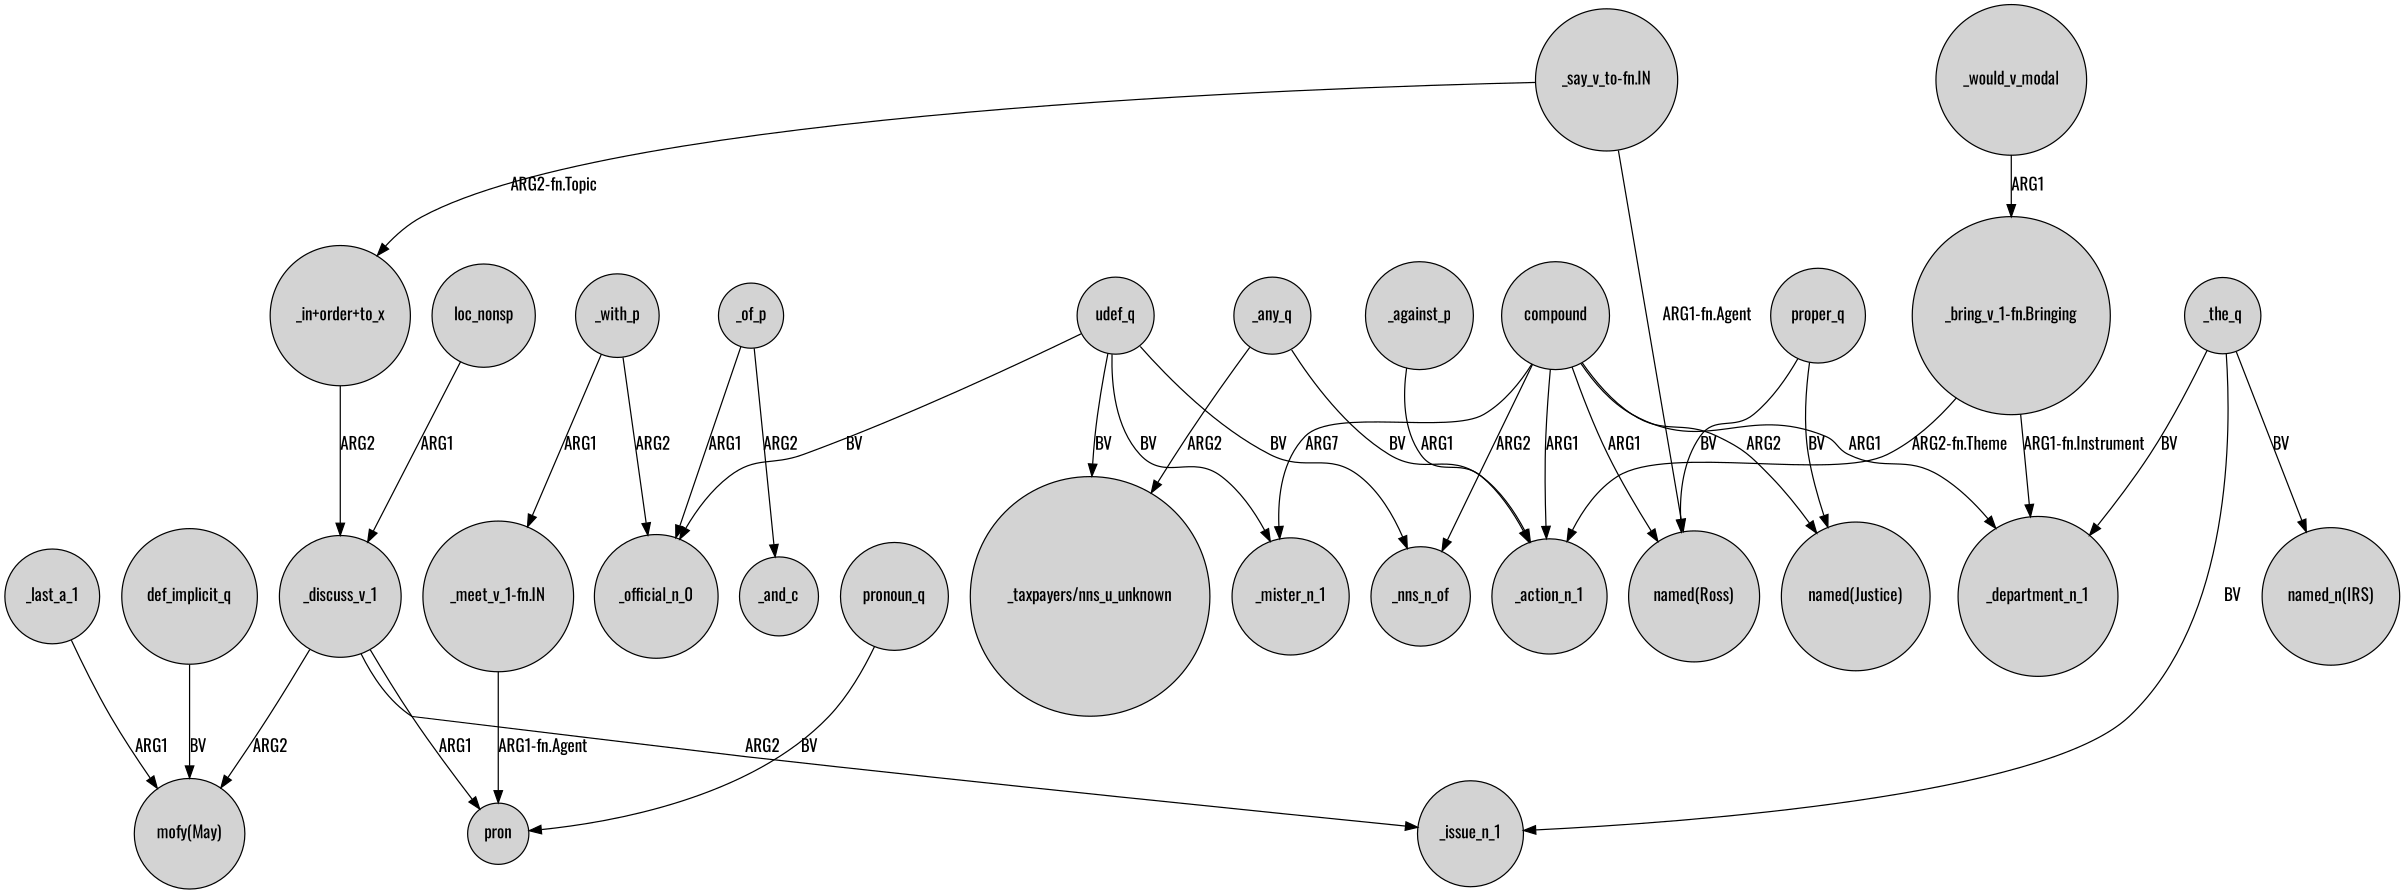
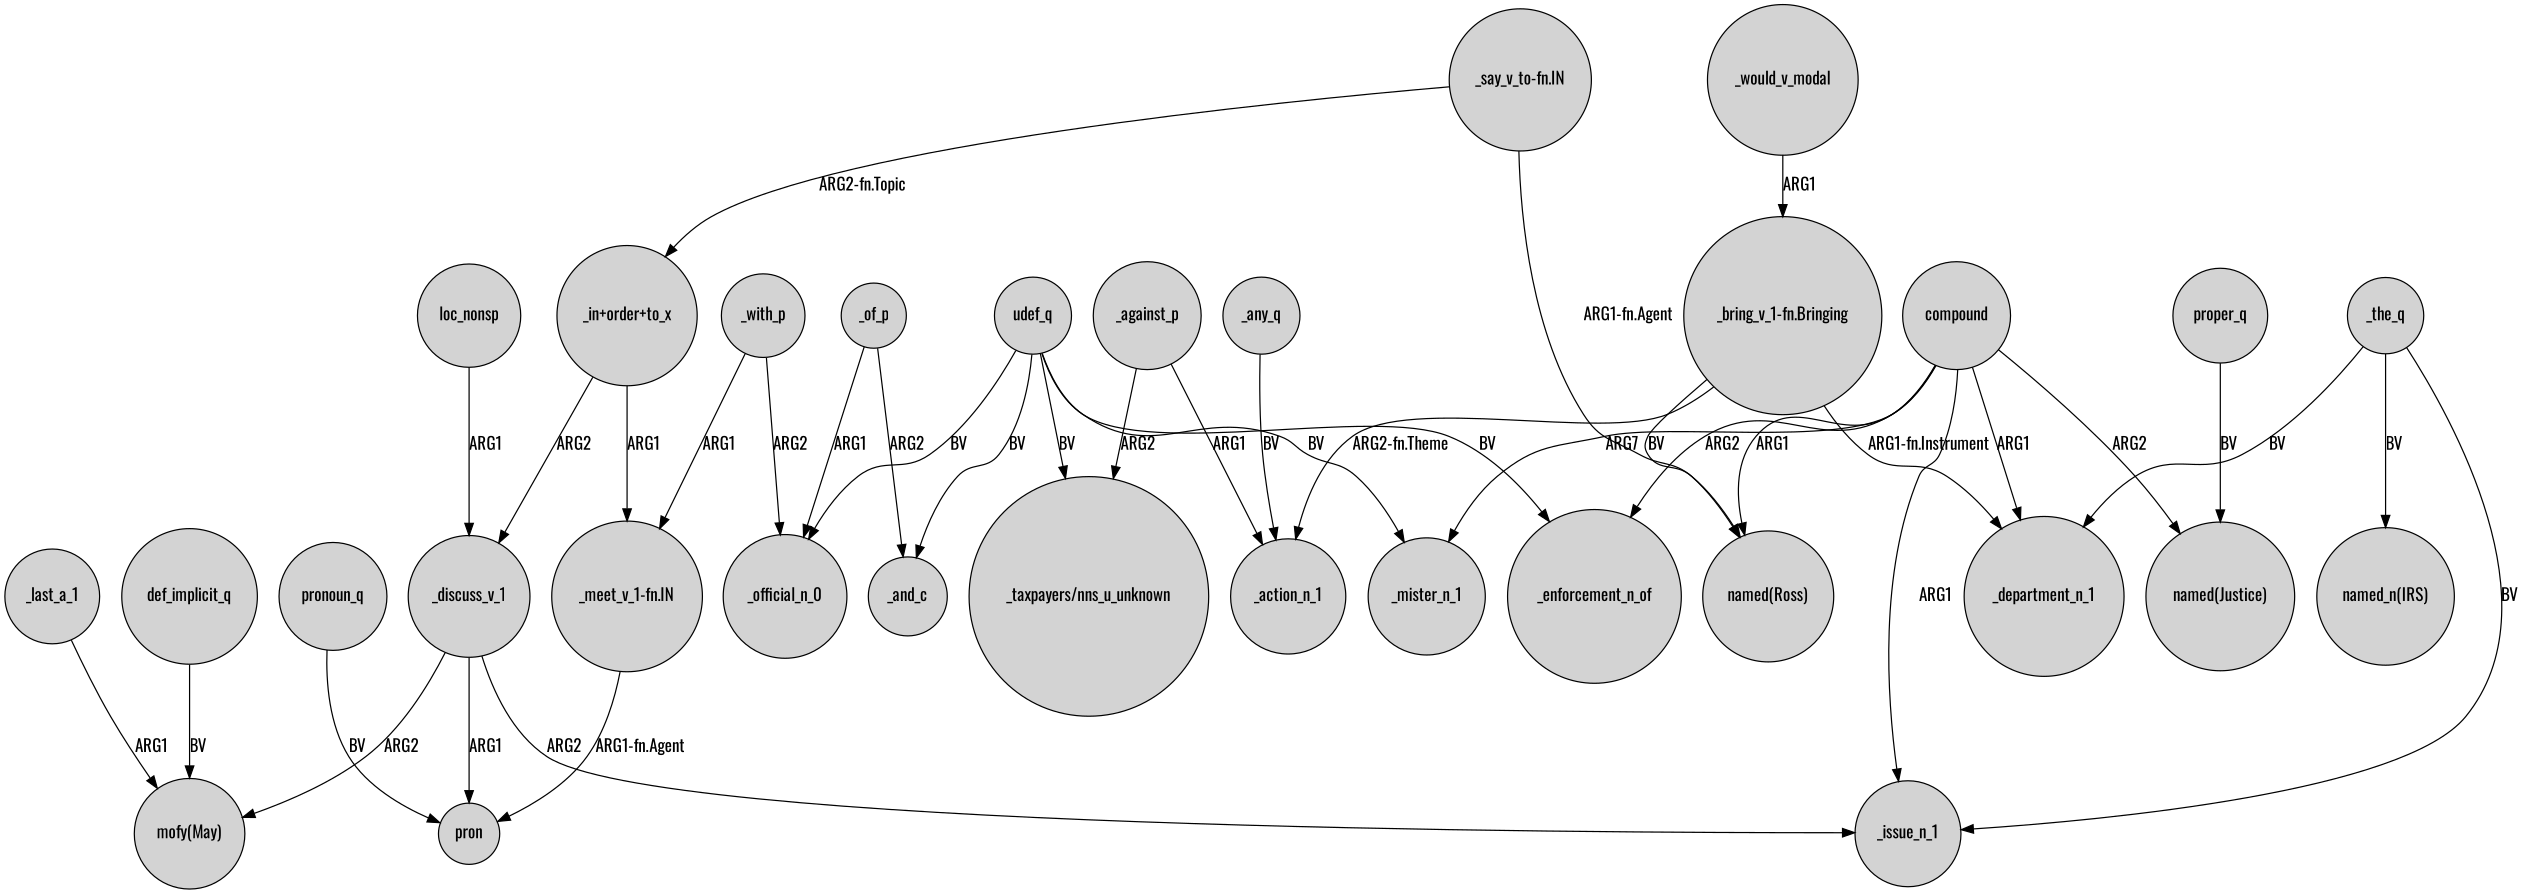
edge "_any_q" -> "_taxpayers/nns_u_unknown": now "_against_p" -> "_taxpayers/nns_u_unknown"
edge "proper_q" -> "named(Ross)": now "_bring_v_1-fn.Bringing" -> "named(Ross)"
edge "_in+order+to_x" -> "_meet_v_1-fn.IN": added, label "ARG1"
edge "compound" -> "_action_n_1": now "compound" -> "_issue_n_1"
edge "udef_q" -> "_and_c": added, label "BV"
node "_nns_n_of": label "_nns_n_of" -> "_enforcement_n_of"
